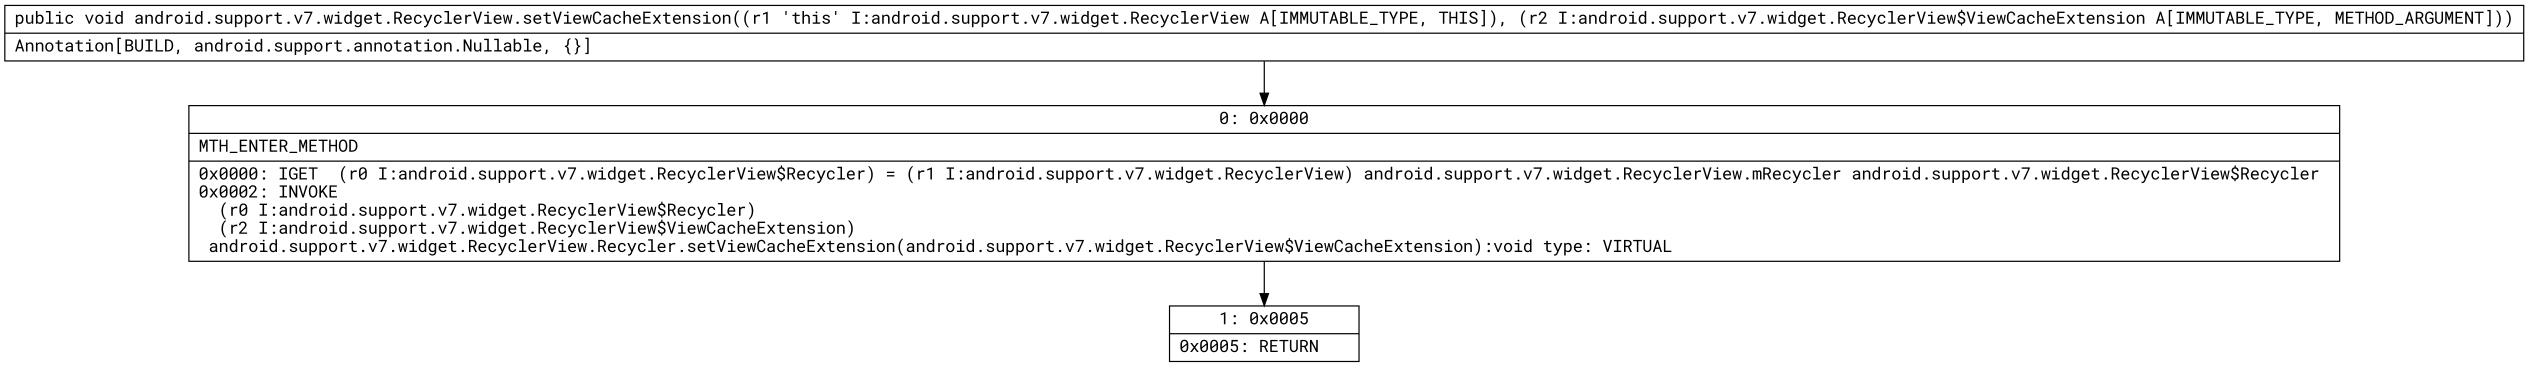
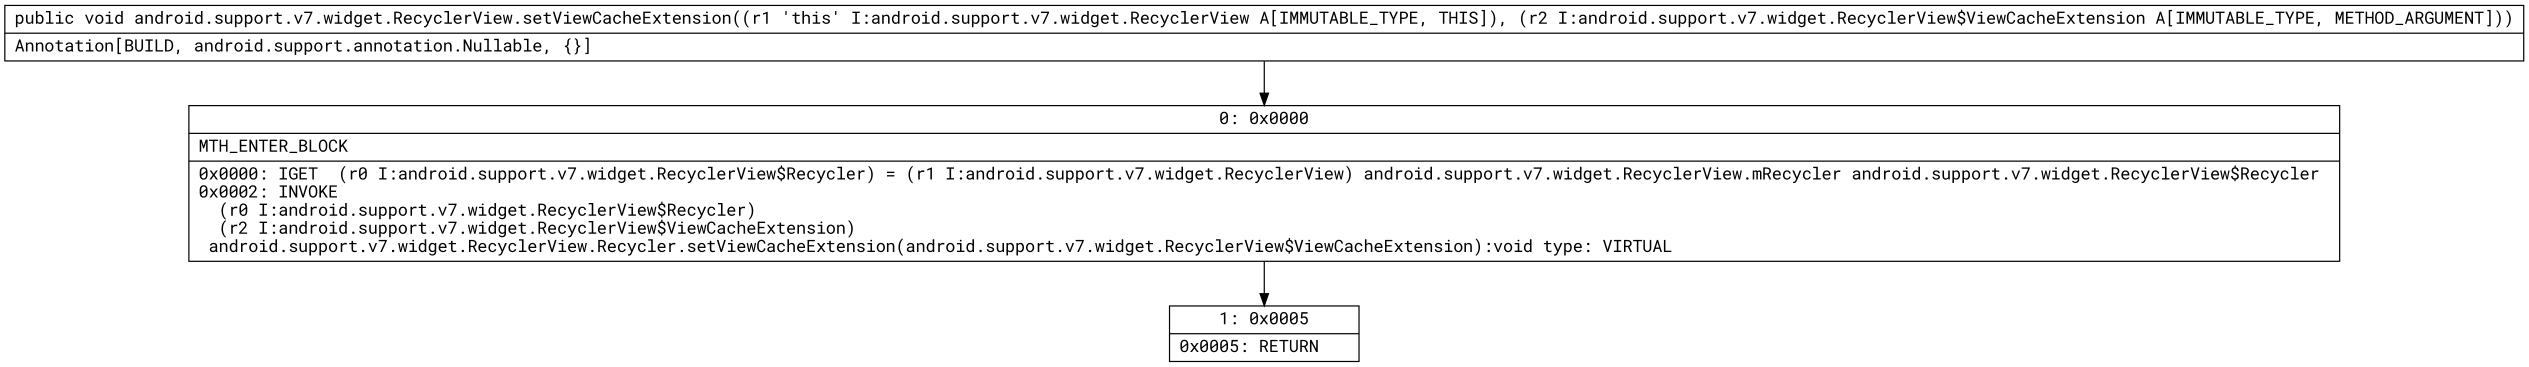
node "0: 0x0000": text "MTH_ENTER_METHOD" -> "MTH_ENTER_BLOCK"
